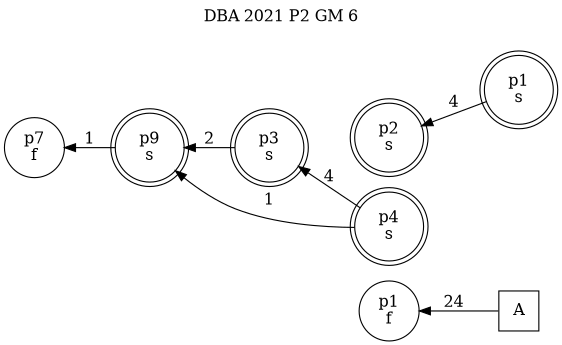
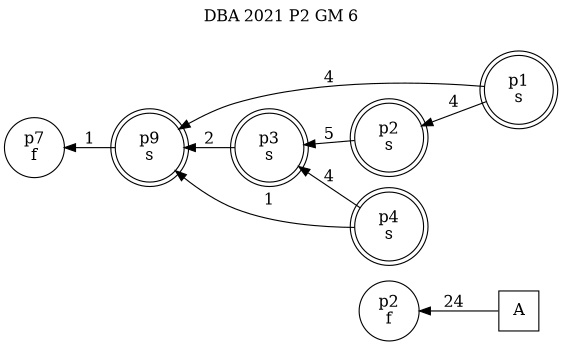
edge "p1 s" -> "p9 s": added, label "4"
edge "p2 s" -> "p3 s": added, label "5"
node "p1 f": label "p1 f" -> "p2 f"
